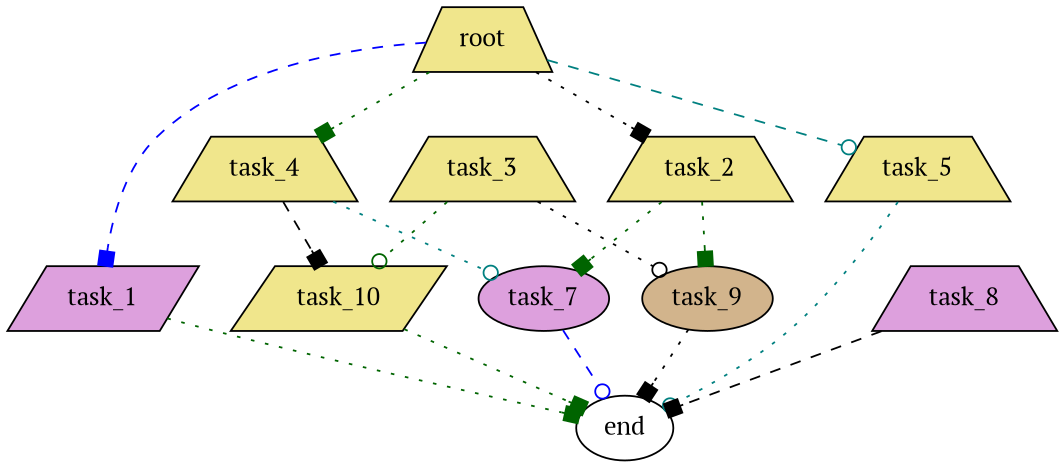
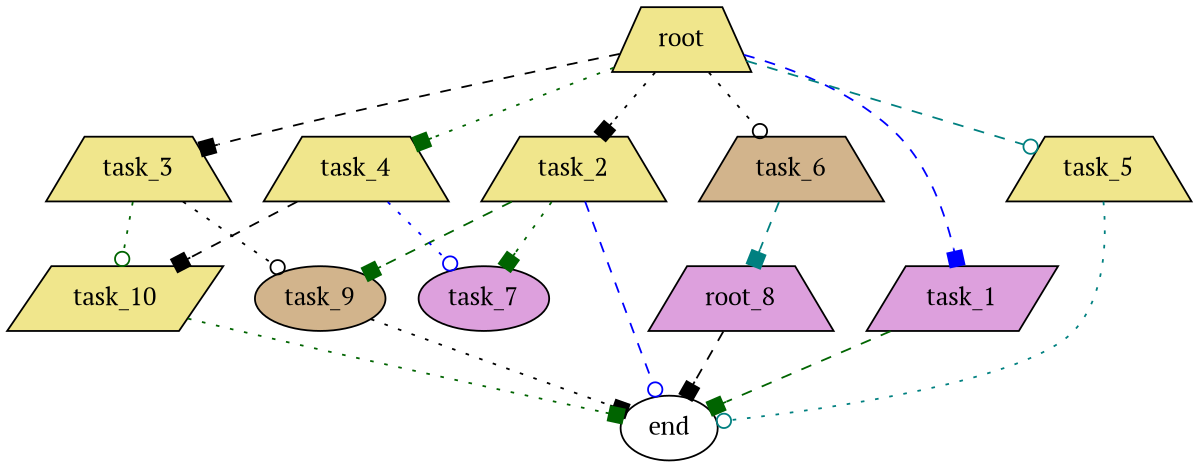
edge "root" -> "task_3": added
node "task_6": added
edge "task_2" -> "task_9": style dotted -> dashed
edge "task_4" -> "task_7": color teal -> blue
node "task_8": label "task_8" -> "root_8"
edge "task_7" -> "end": now "task_2" -> "end"
edge "task_1" -> "end": style dotted -> dashed
